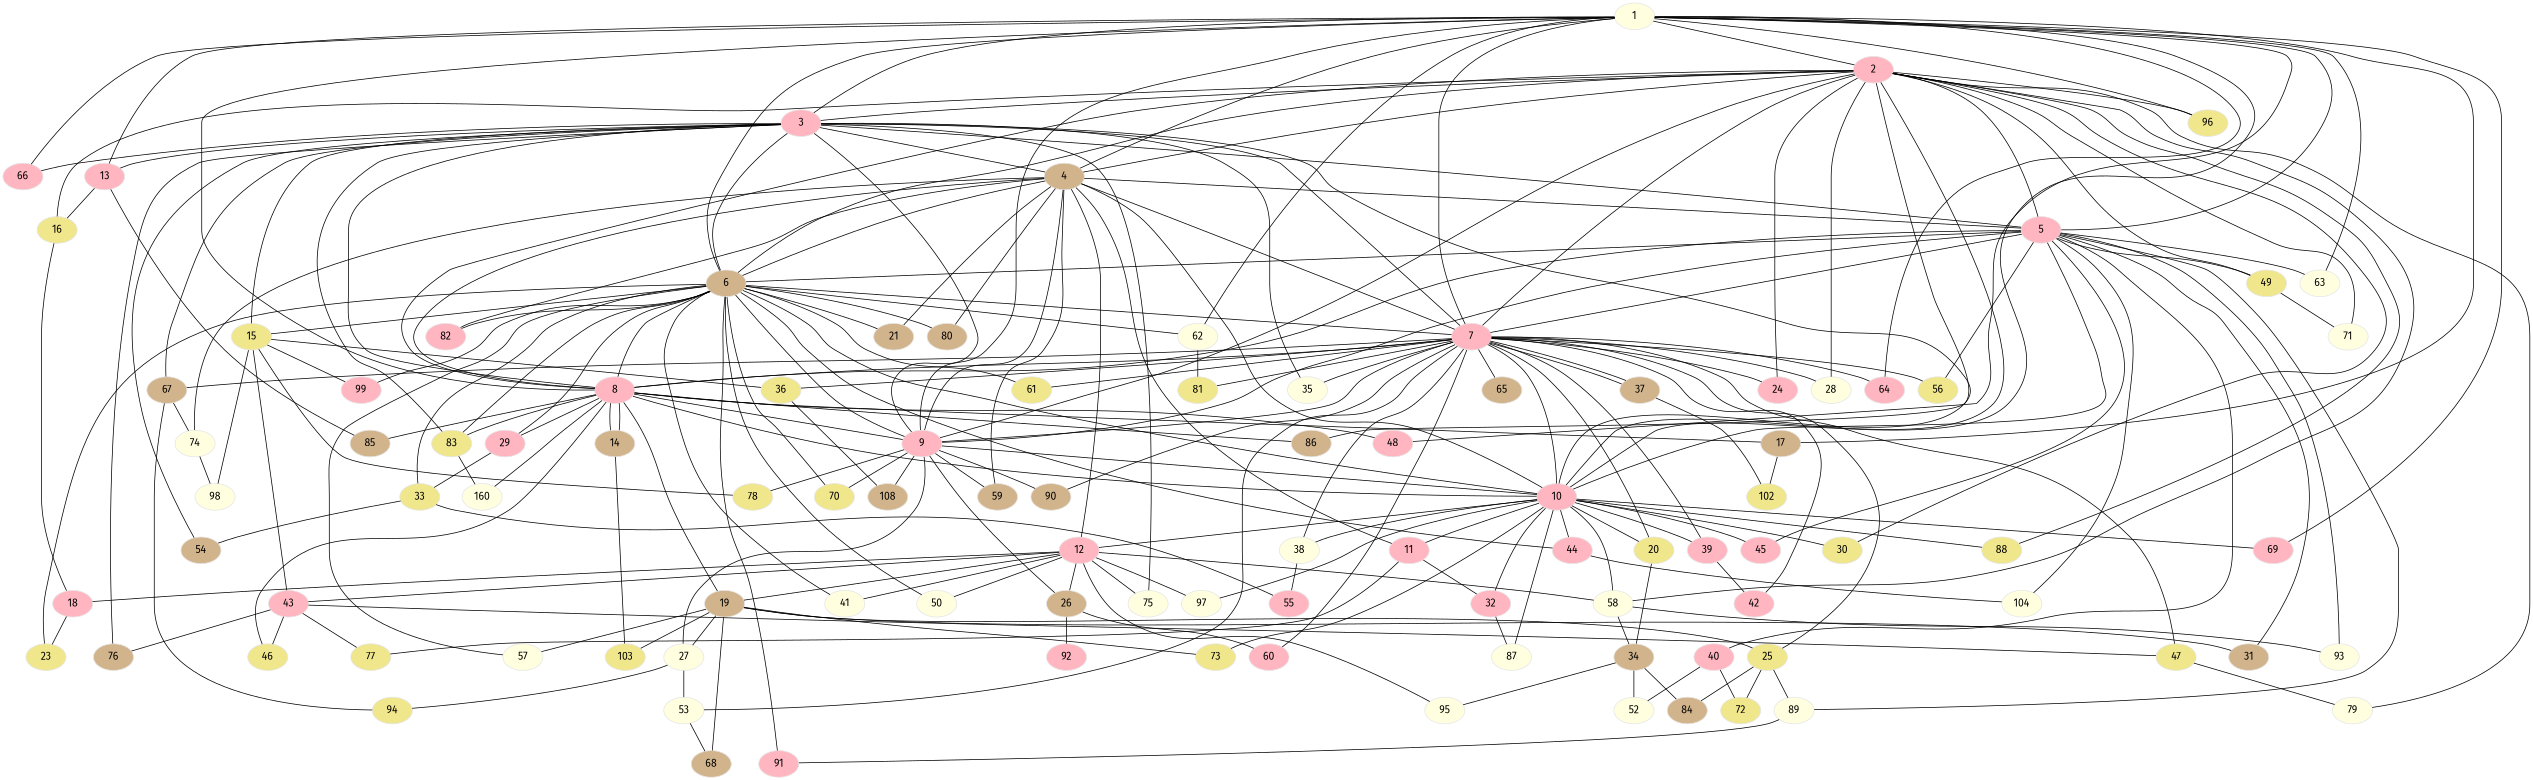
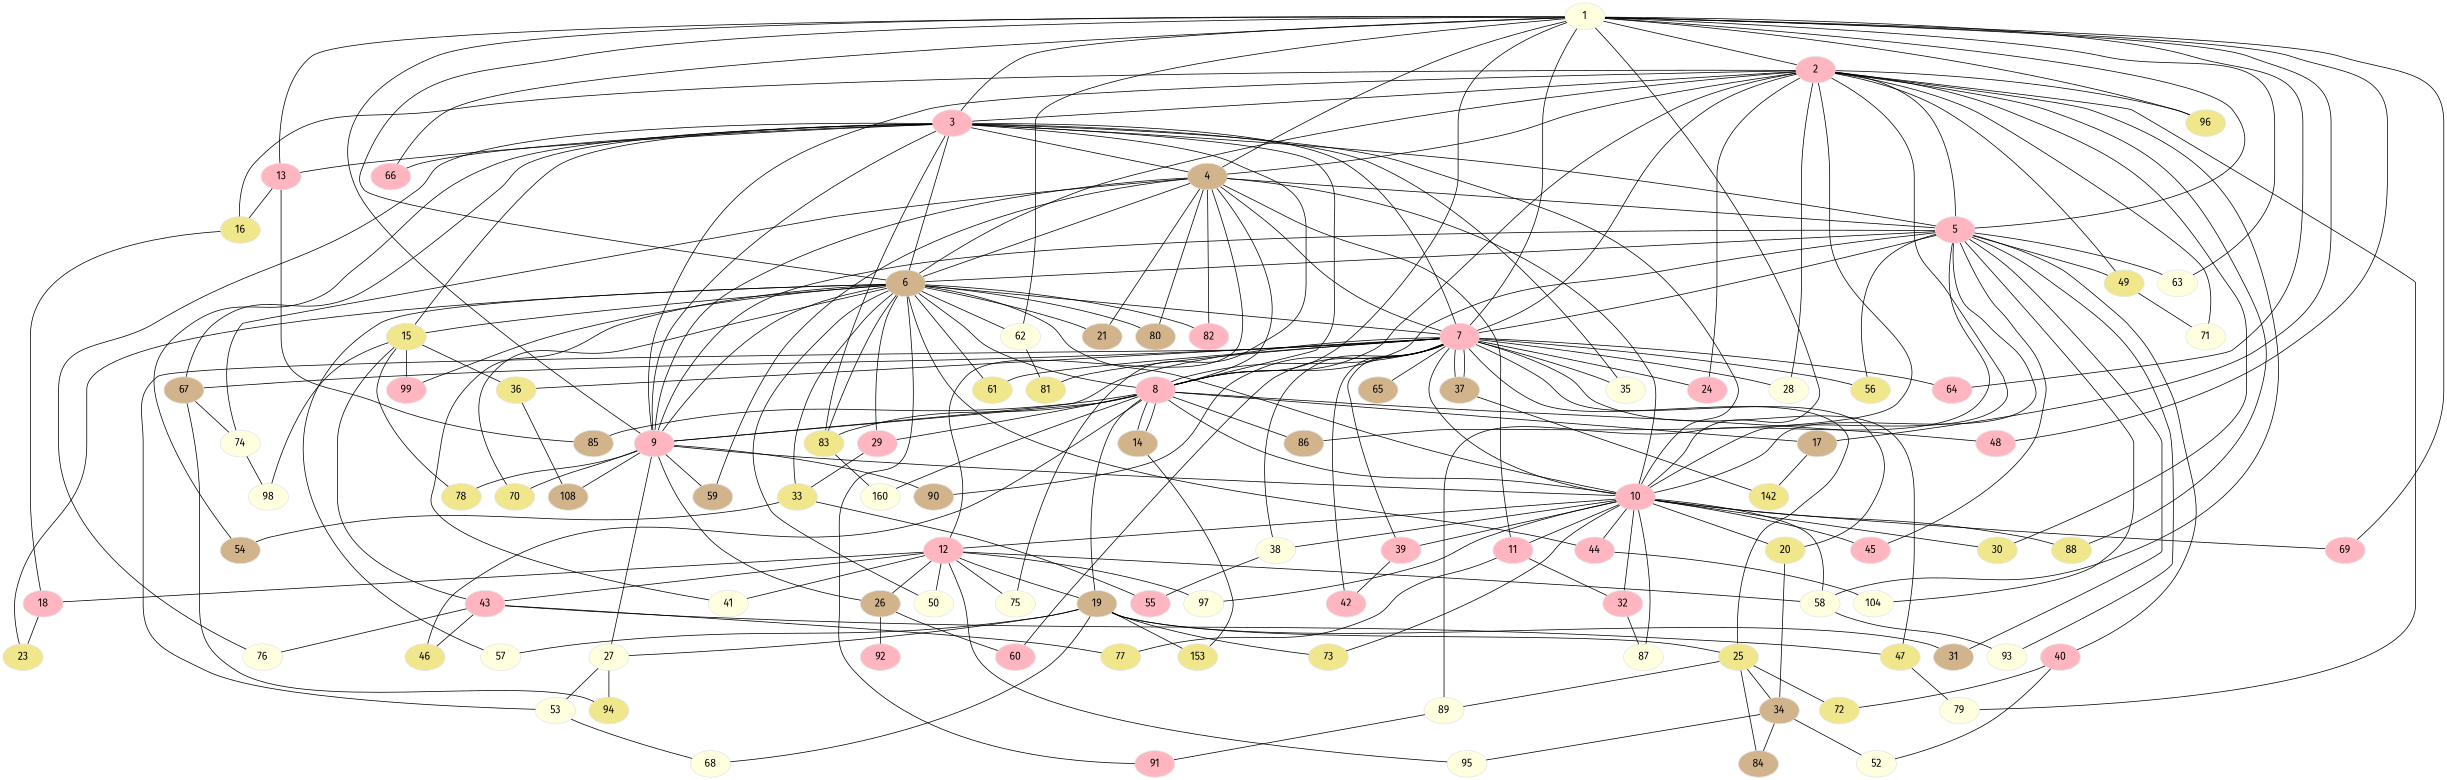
node "102": label "102" -> "142"
edge "58" -- "34": now "25" -- "34"
node "76": fillcolor tan -> lightyellow
node "103": label "103" -> "153"
node "68": fillcolor tan -> lightyellow
